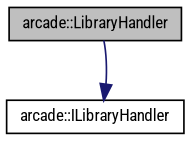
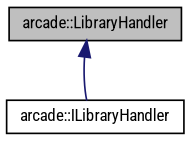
edge "arcade::LibraryHandler" -> "arcade::ILibraryHandler": reversed
